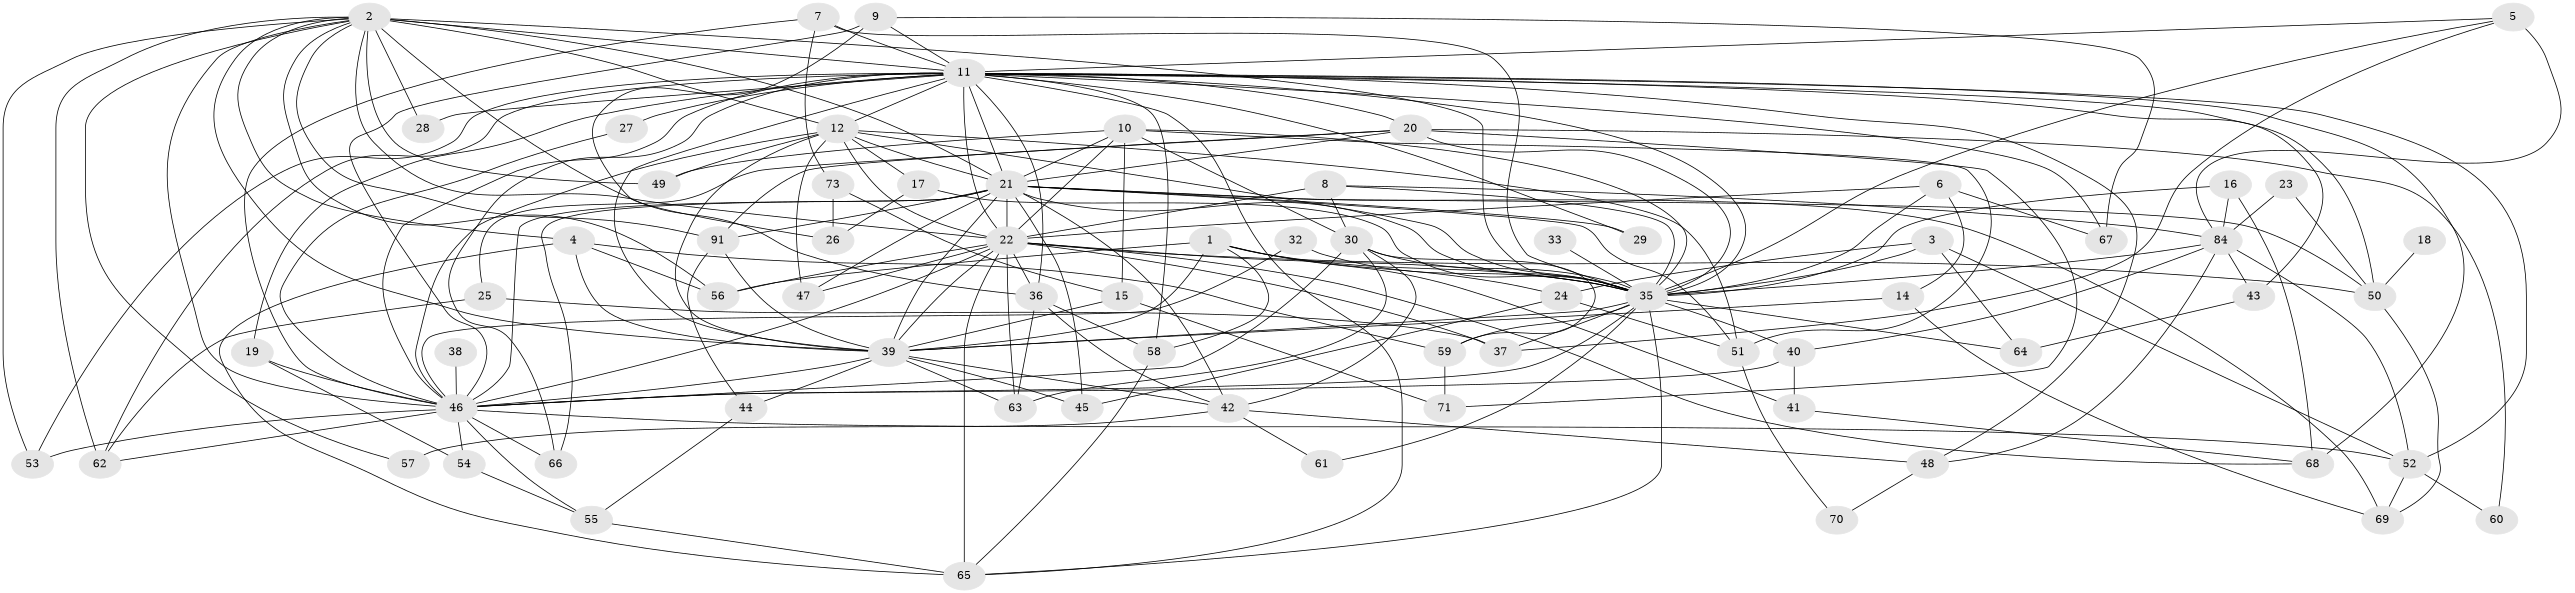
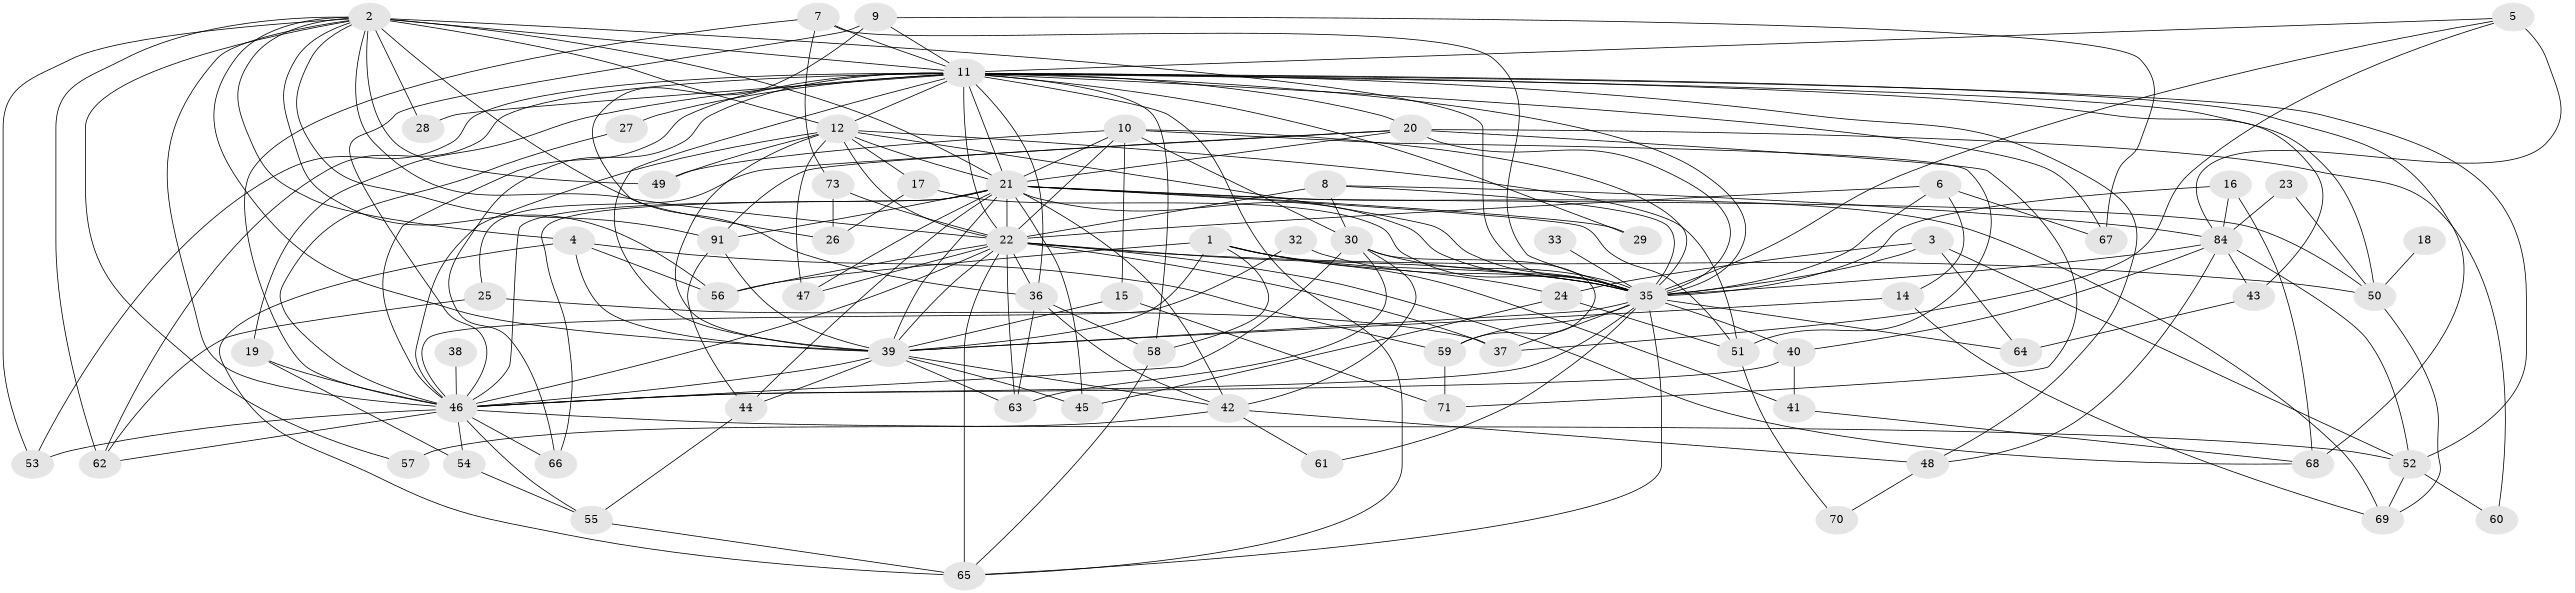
edge "73" -- "15": now "73" -- "22"
edge "21" -- "44": added
